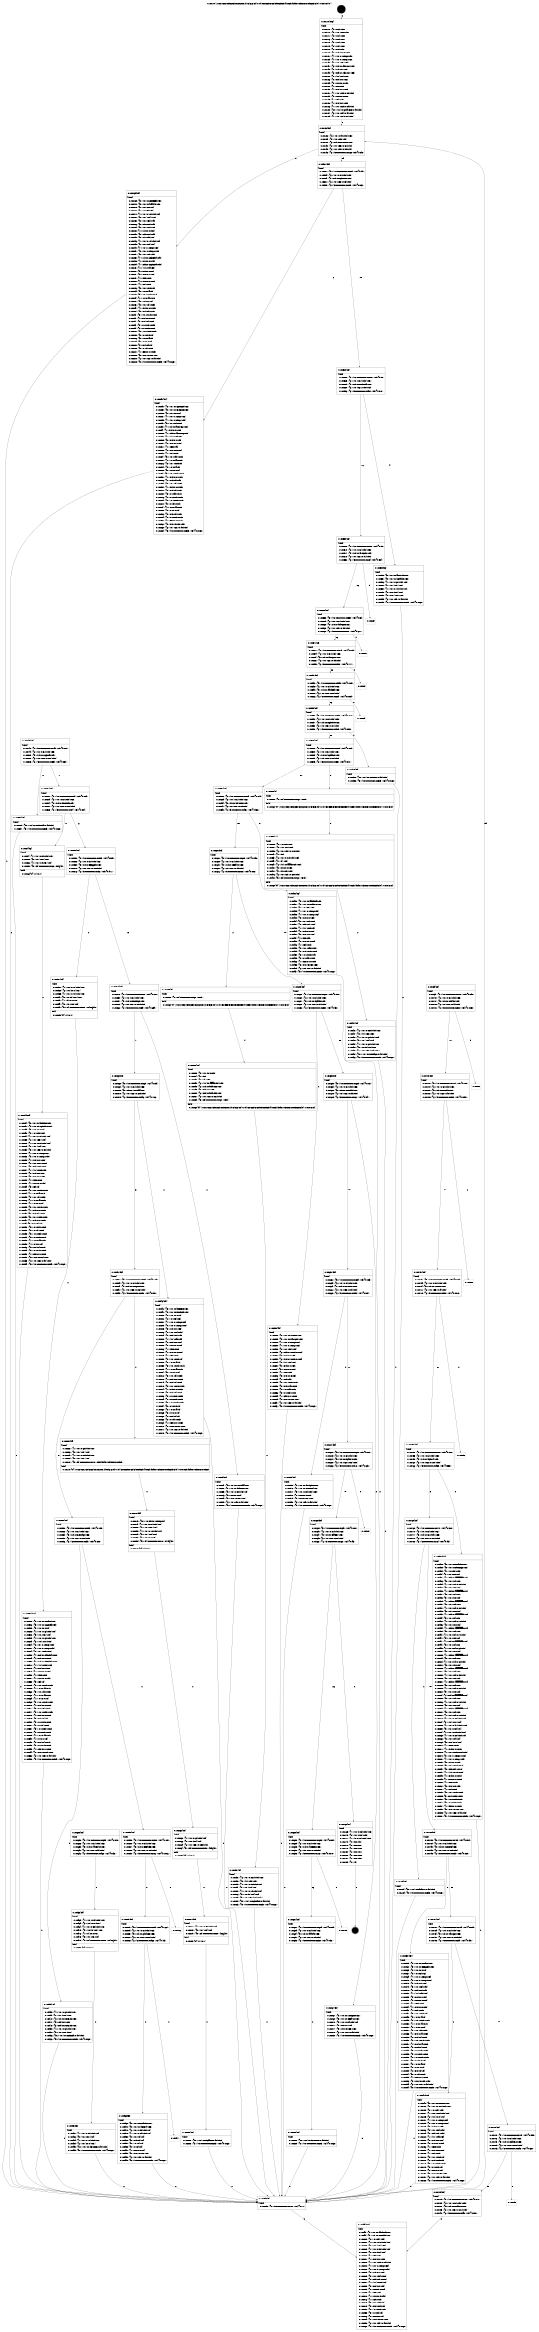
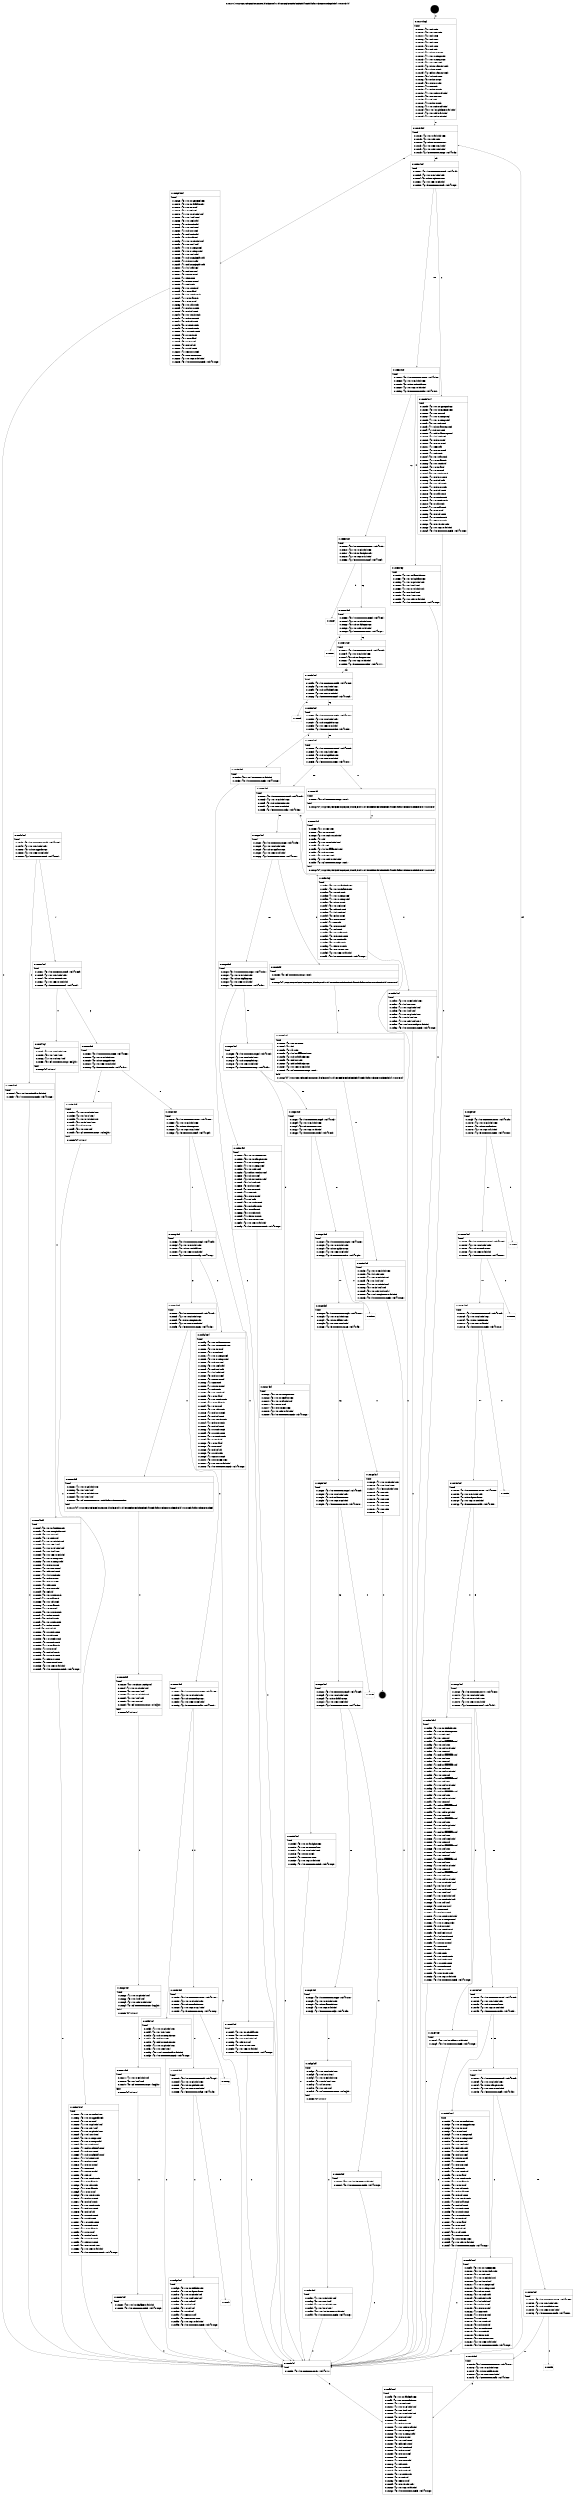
node "0x401be7": removed
edge "0x4016c4 [28]" -> "0x4016e0 [28]": added, label "15"
